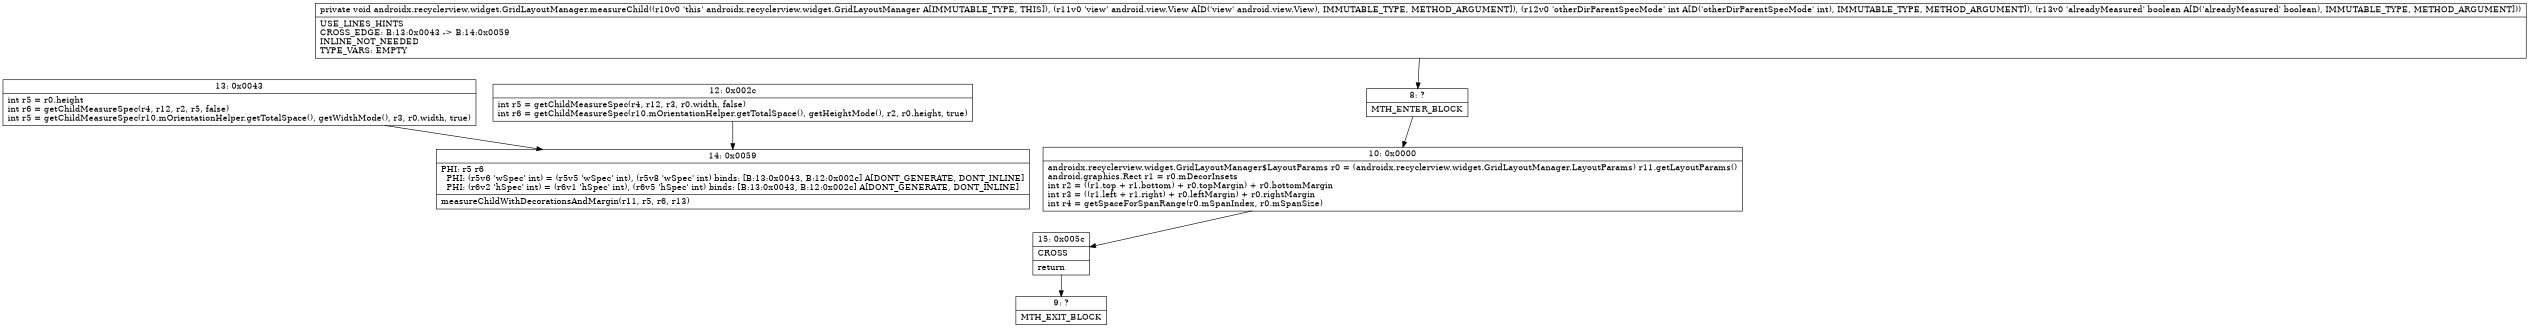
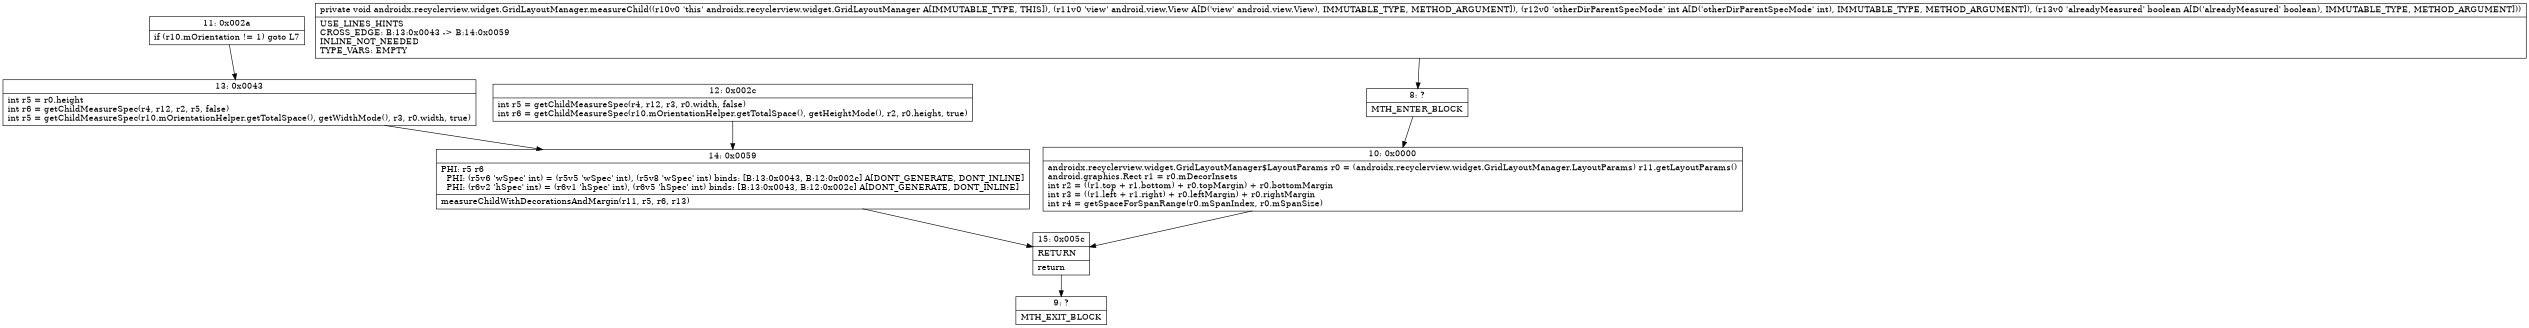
node "11: 0x002a": added
edge "14: 0x0059" -> "15: 0x005c": added
node "15: 0x005c": text "CROSS" -> "RETURN"
